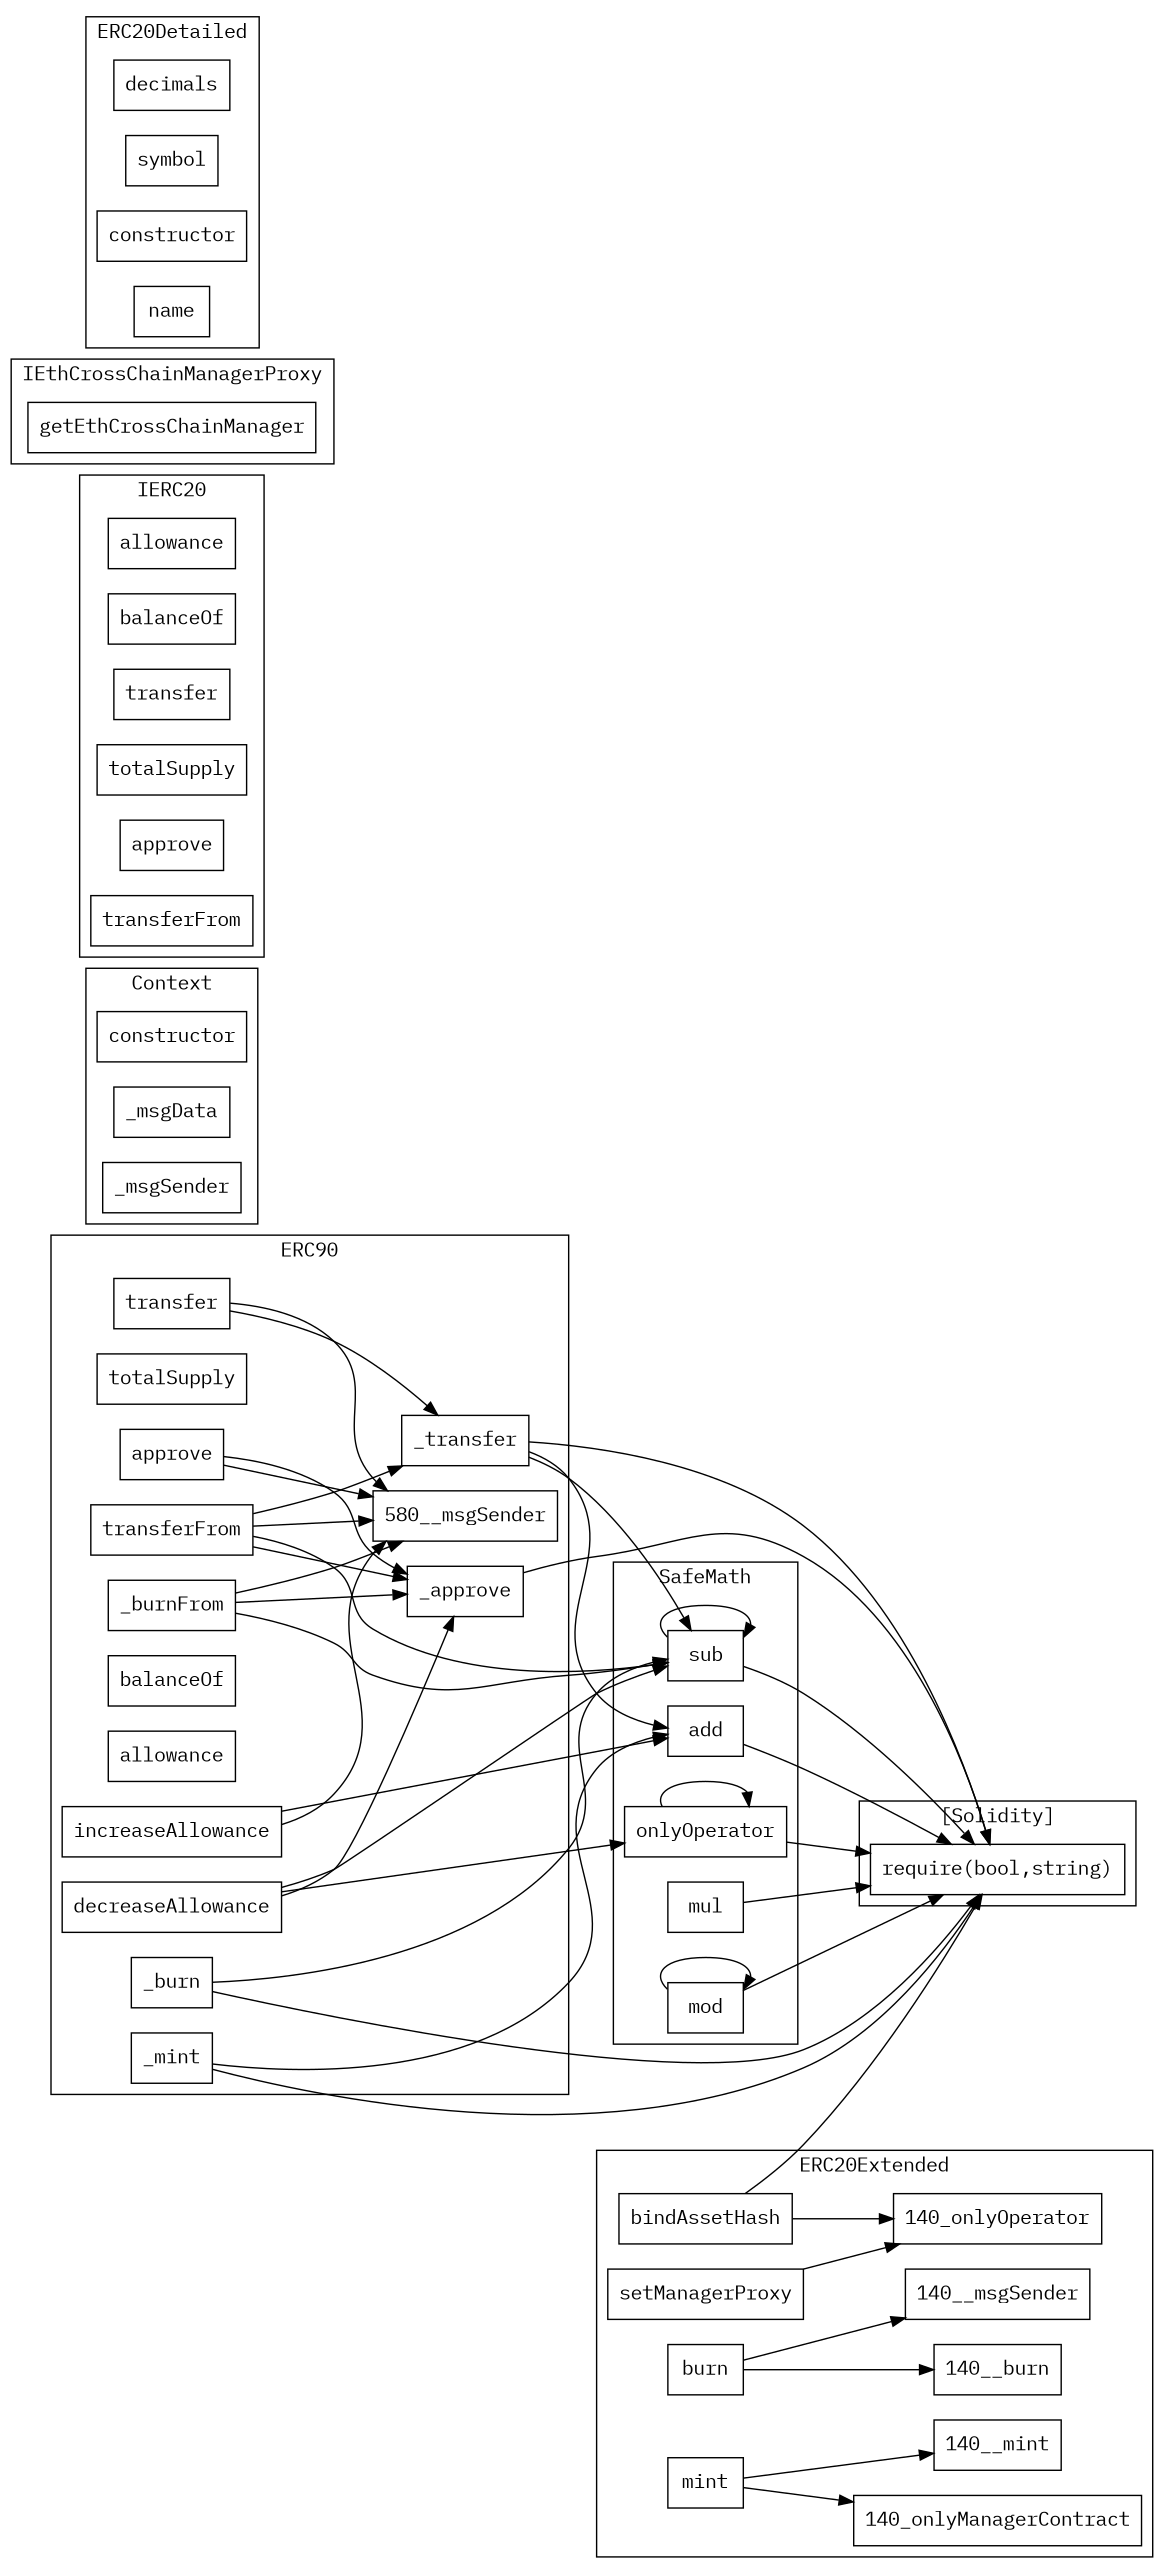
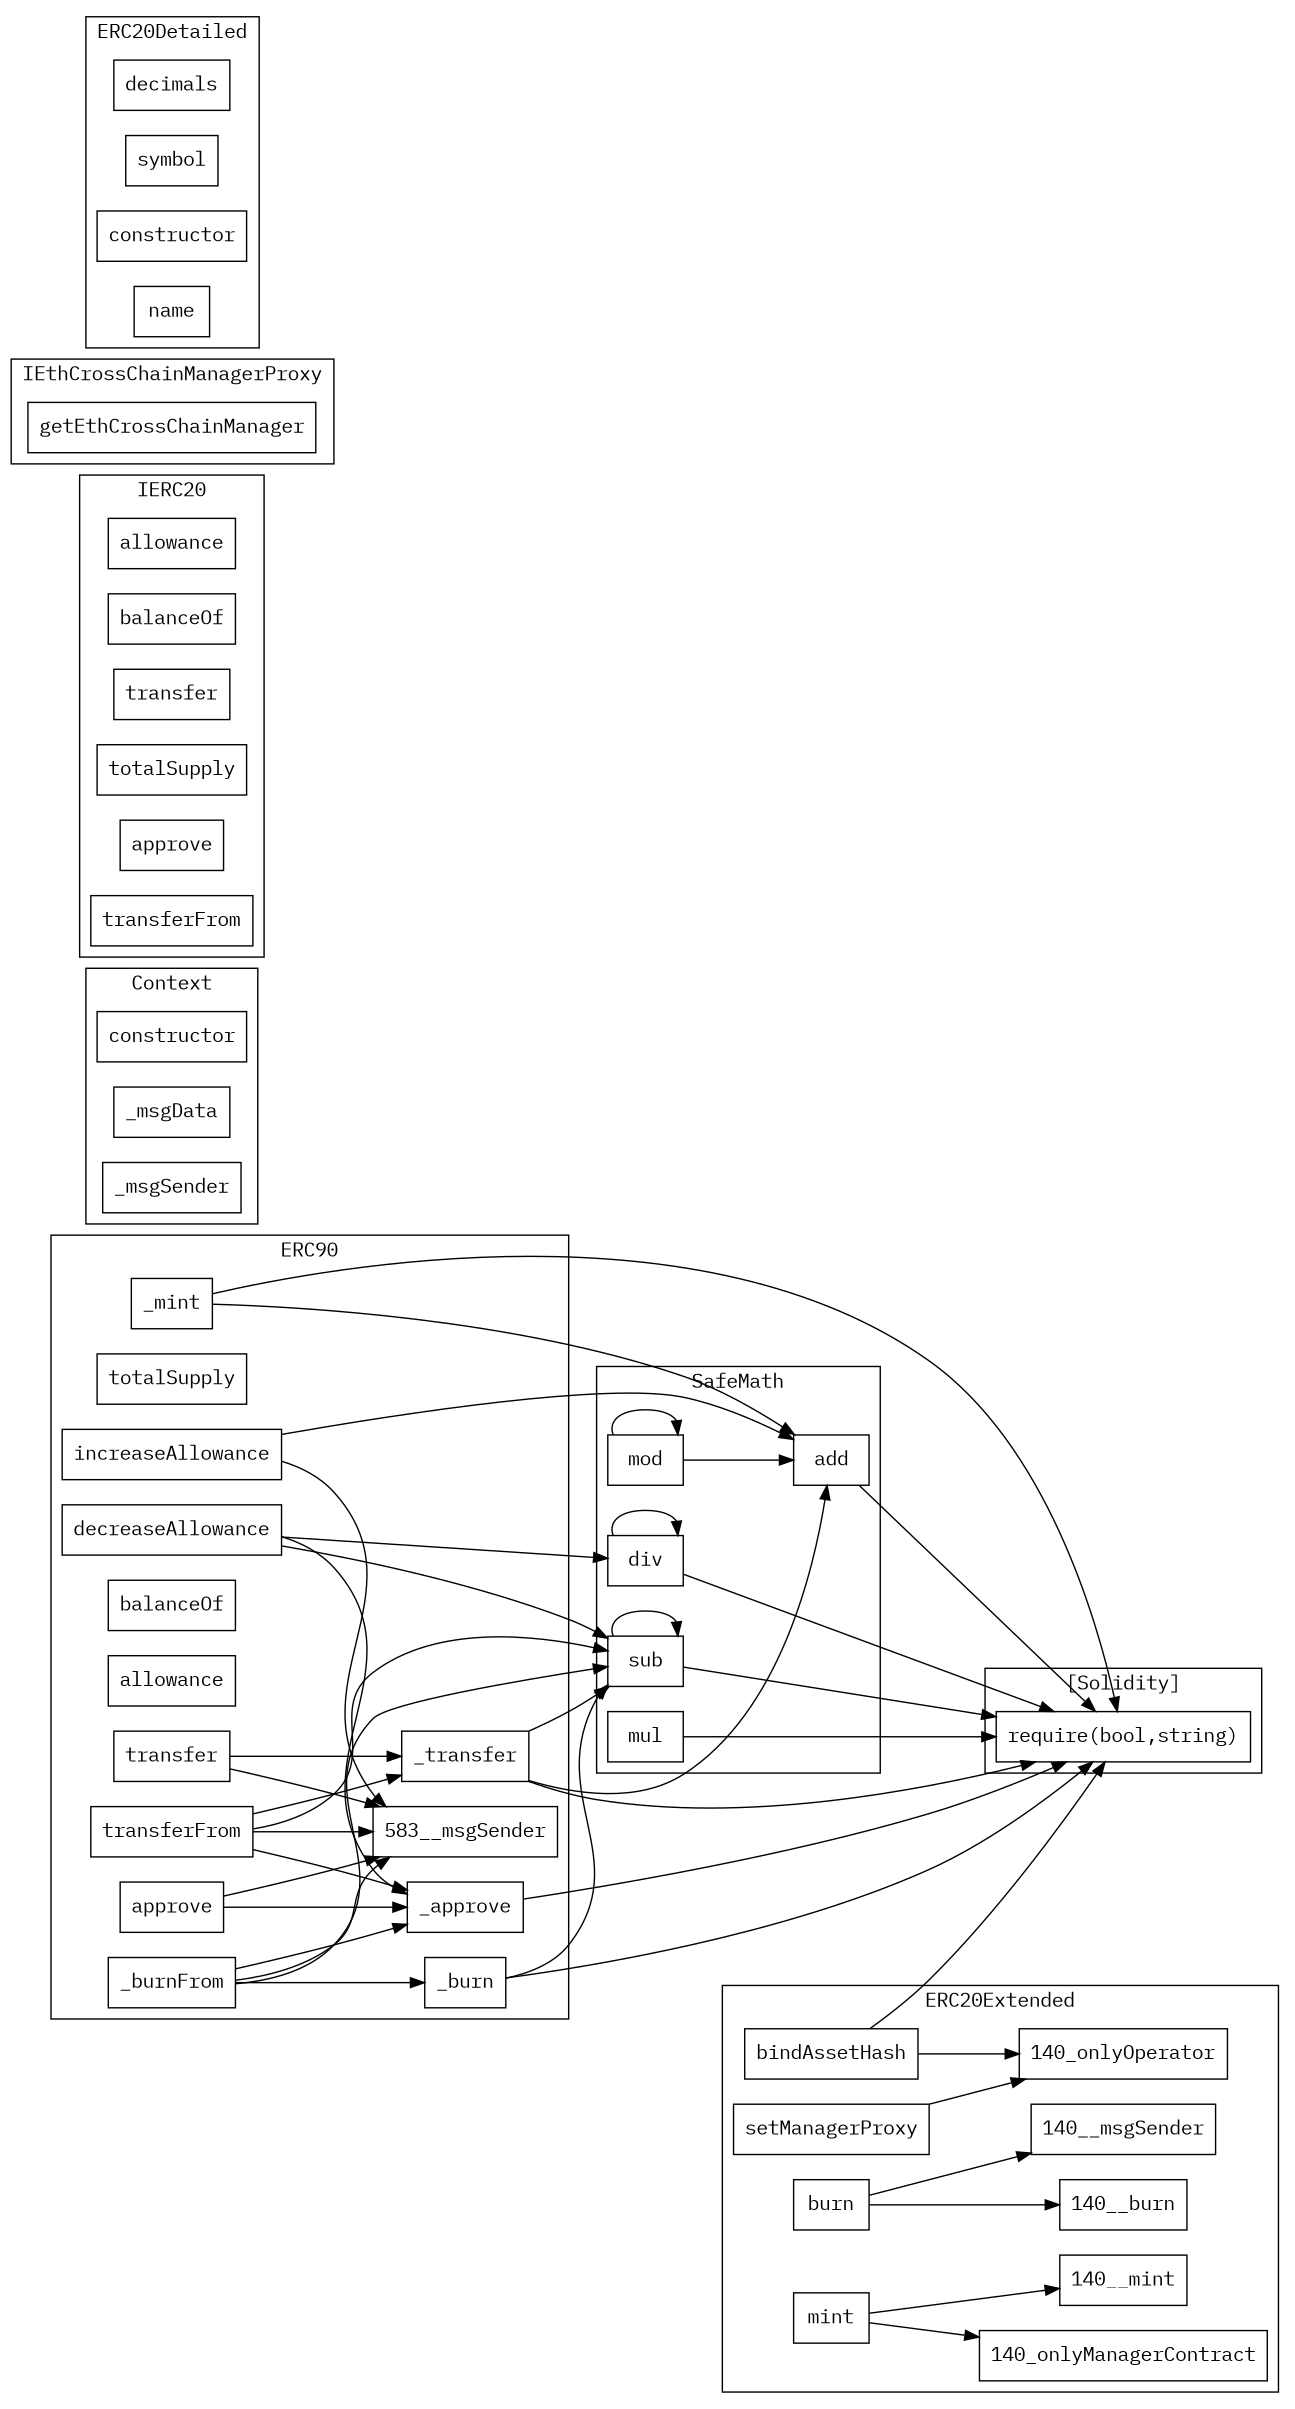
node "580__msgSender": label "580__msgSender" -> "583__msgSender"
node "onlyOperator": label "onlyOperator" -> "div"
edge "mod" -> "require(bool,string)": now "mod" -> "add"
edge "_burnFrom" -> "_burn": added
